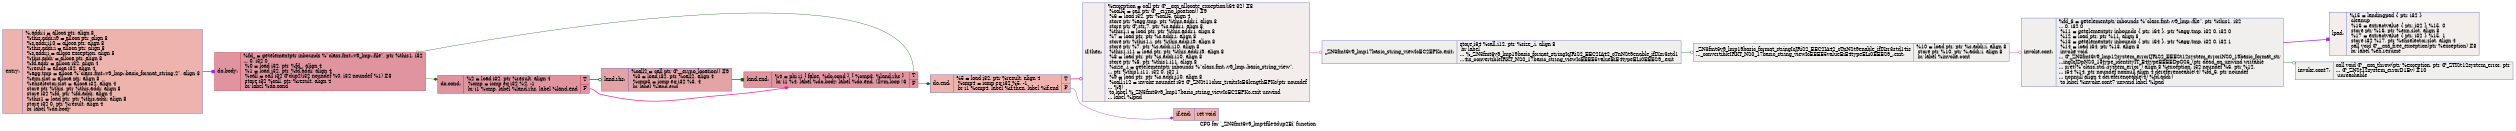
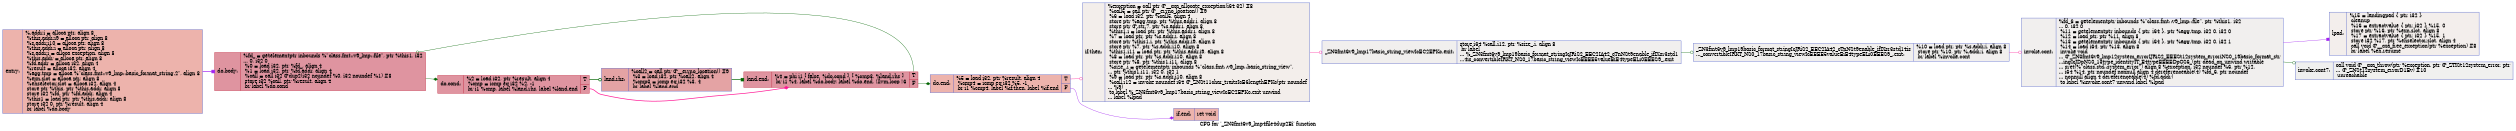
edge "invoke.cont:" -> "lpad:": style bold -> solid
edge "do.end:" -> "if.then:": style bold -> solid
